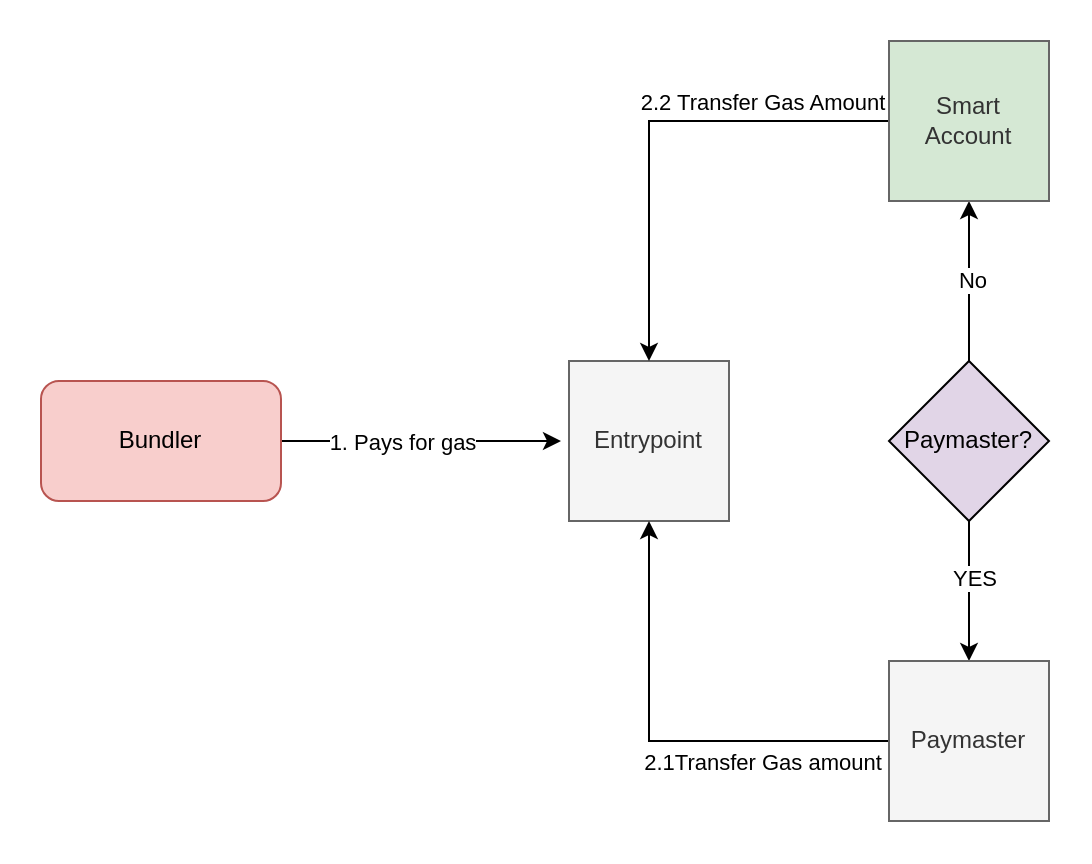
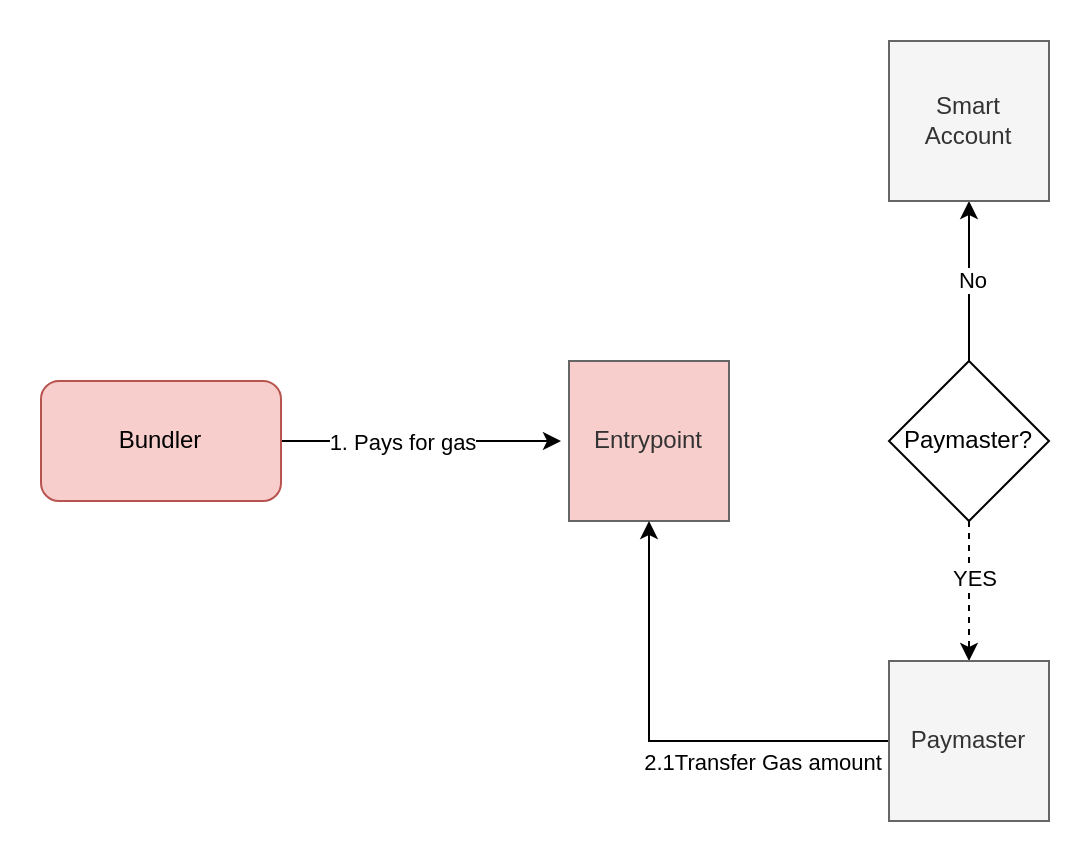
edge "Smart Account" -> "Entrypoint": removed, label "2.2 Transfer Gas Amount"
node "Smart Account": fillcolor #d5e8d4 -> #f5f5f5
node "Entrypoint": fillcolor #f5f5f5 -> #f8cecc
node "Paymaster?": fillcolor #e1d5e7 -> #ffffff
edge "Paymaster?" -> "Paymaster": style solid -> dashed
